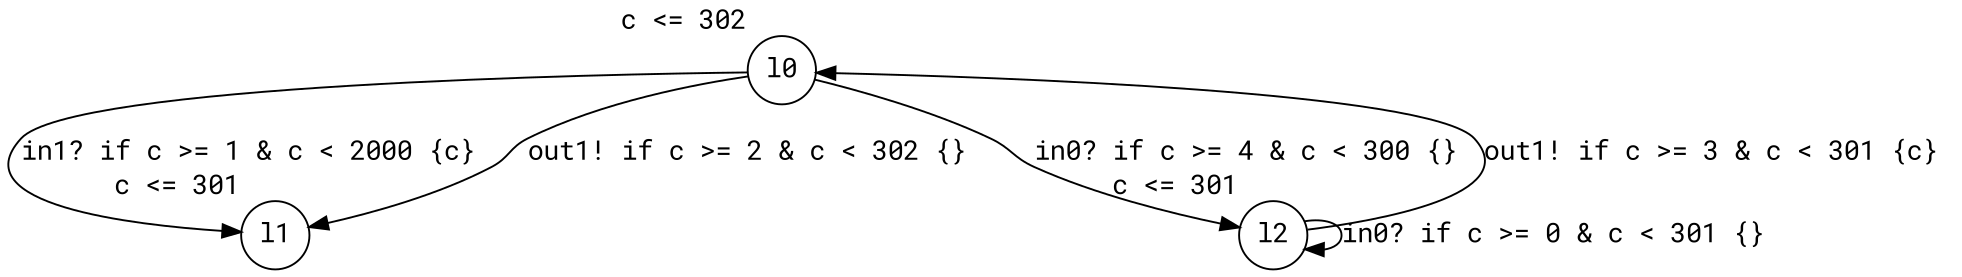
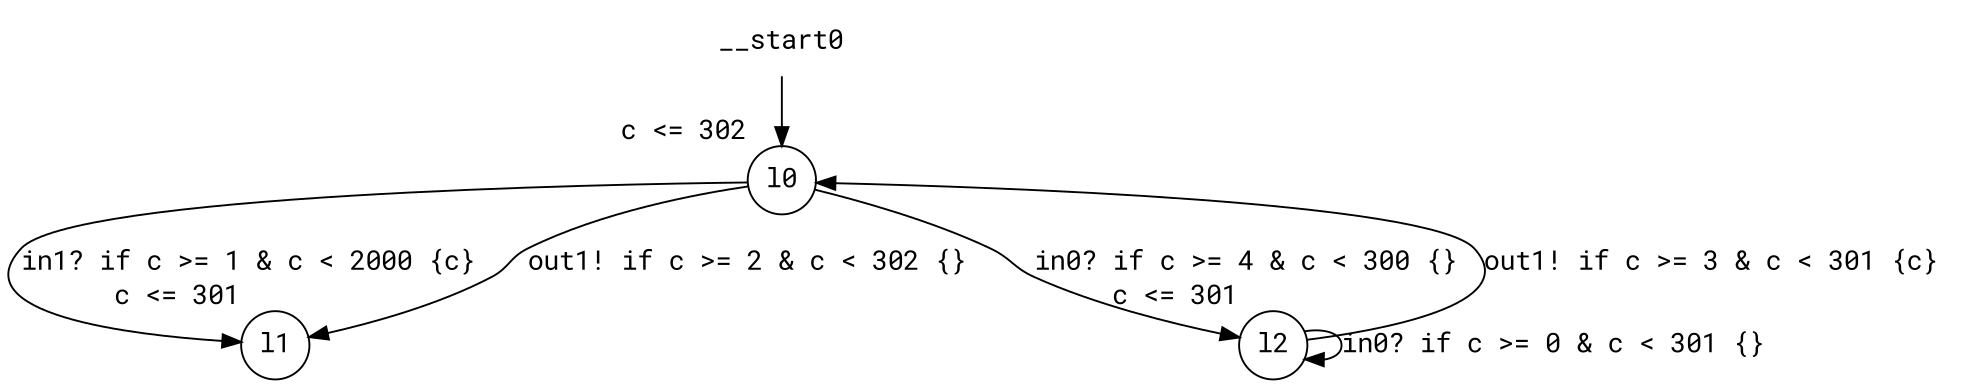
node "__start0": added
